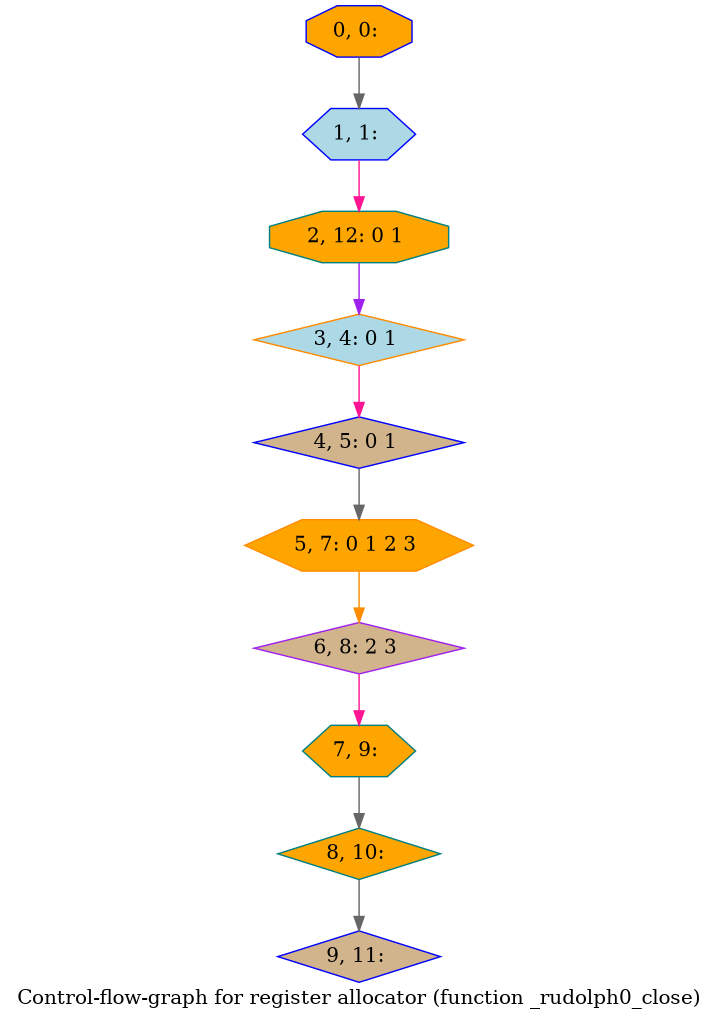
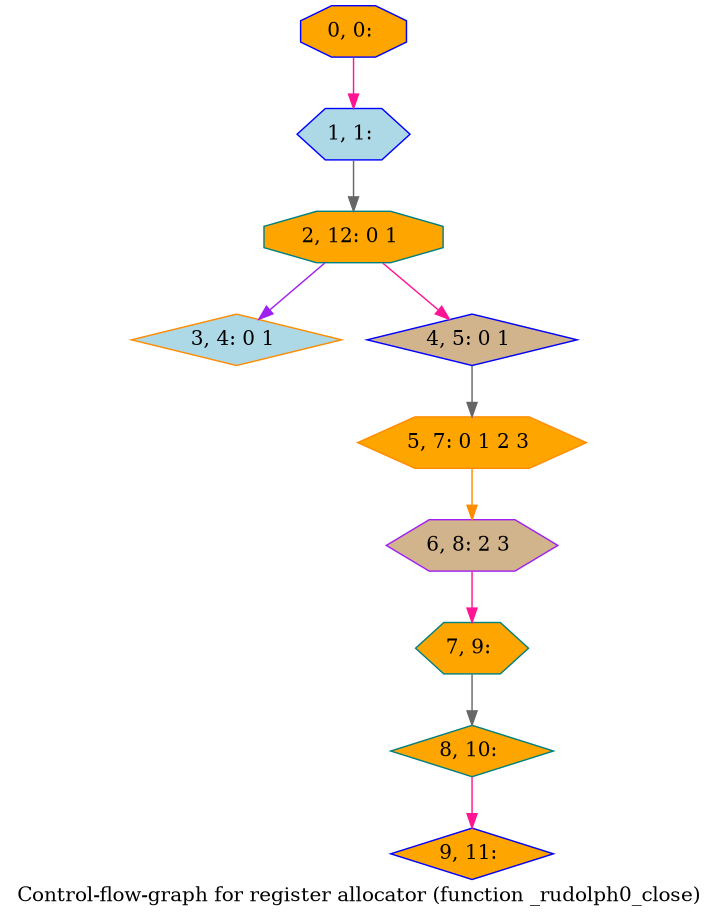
edge "0, 0:" -> "1, 1:": color gray40 -> deeppink
edge "1, 1:" -> "2, 12: 0 1": color deeppink -> gray40
edge "3, 4: 0 1" -> "4, 5: 0 1": now "2, 12: 0 1" -> "4, 5: 0 1"
node "6, 8: 2 3": shape diamond -> hexagon
edge "8, 10:" -> "9, 11:": color gray40 -> deeppink
node "9, 11:": fillcolor tan -> orange
